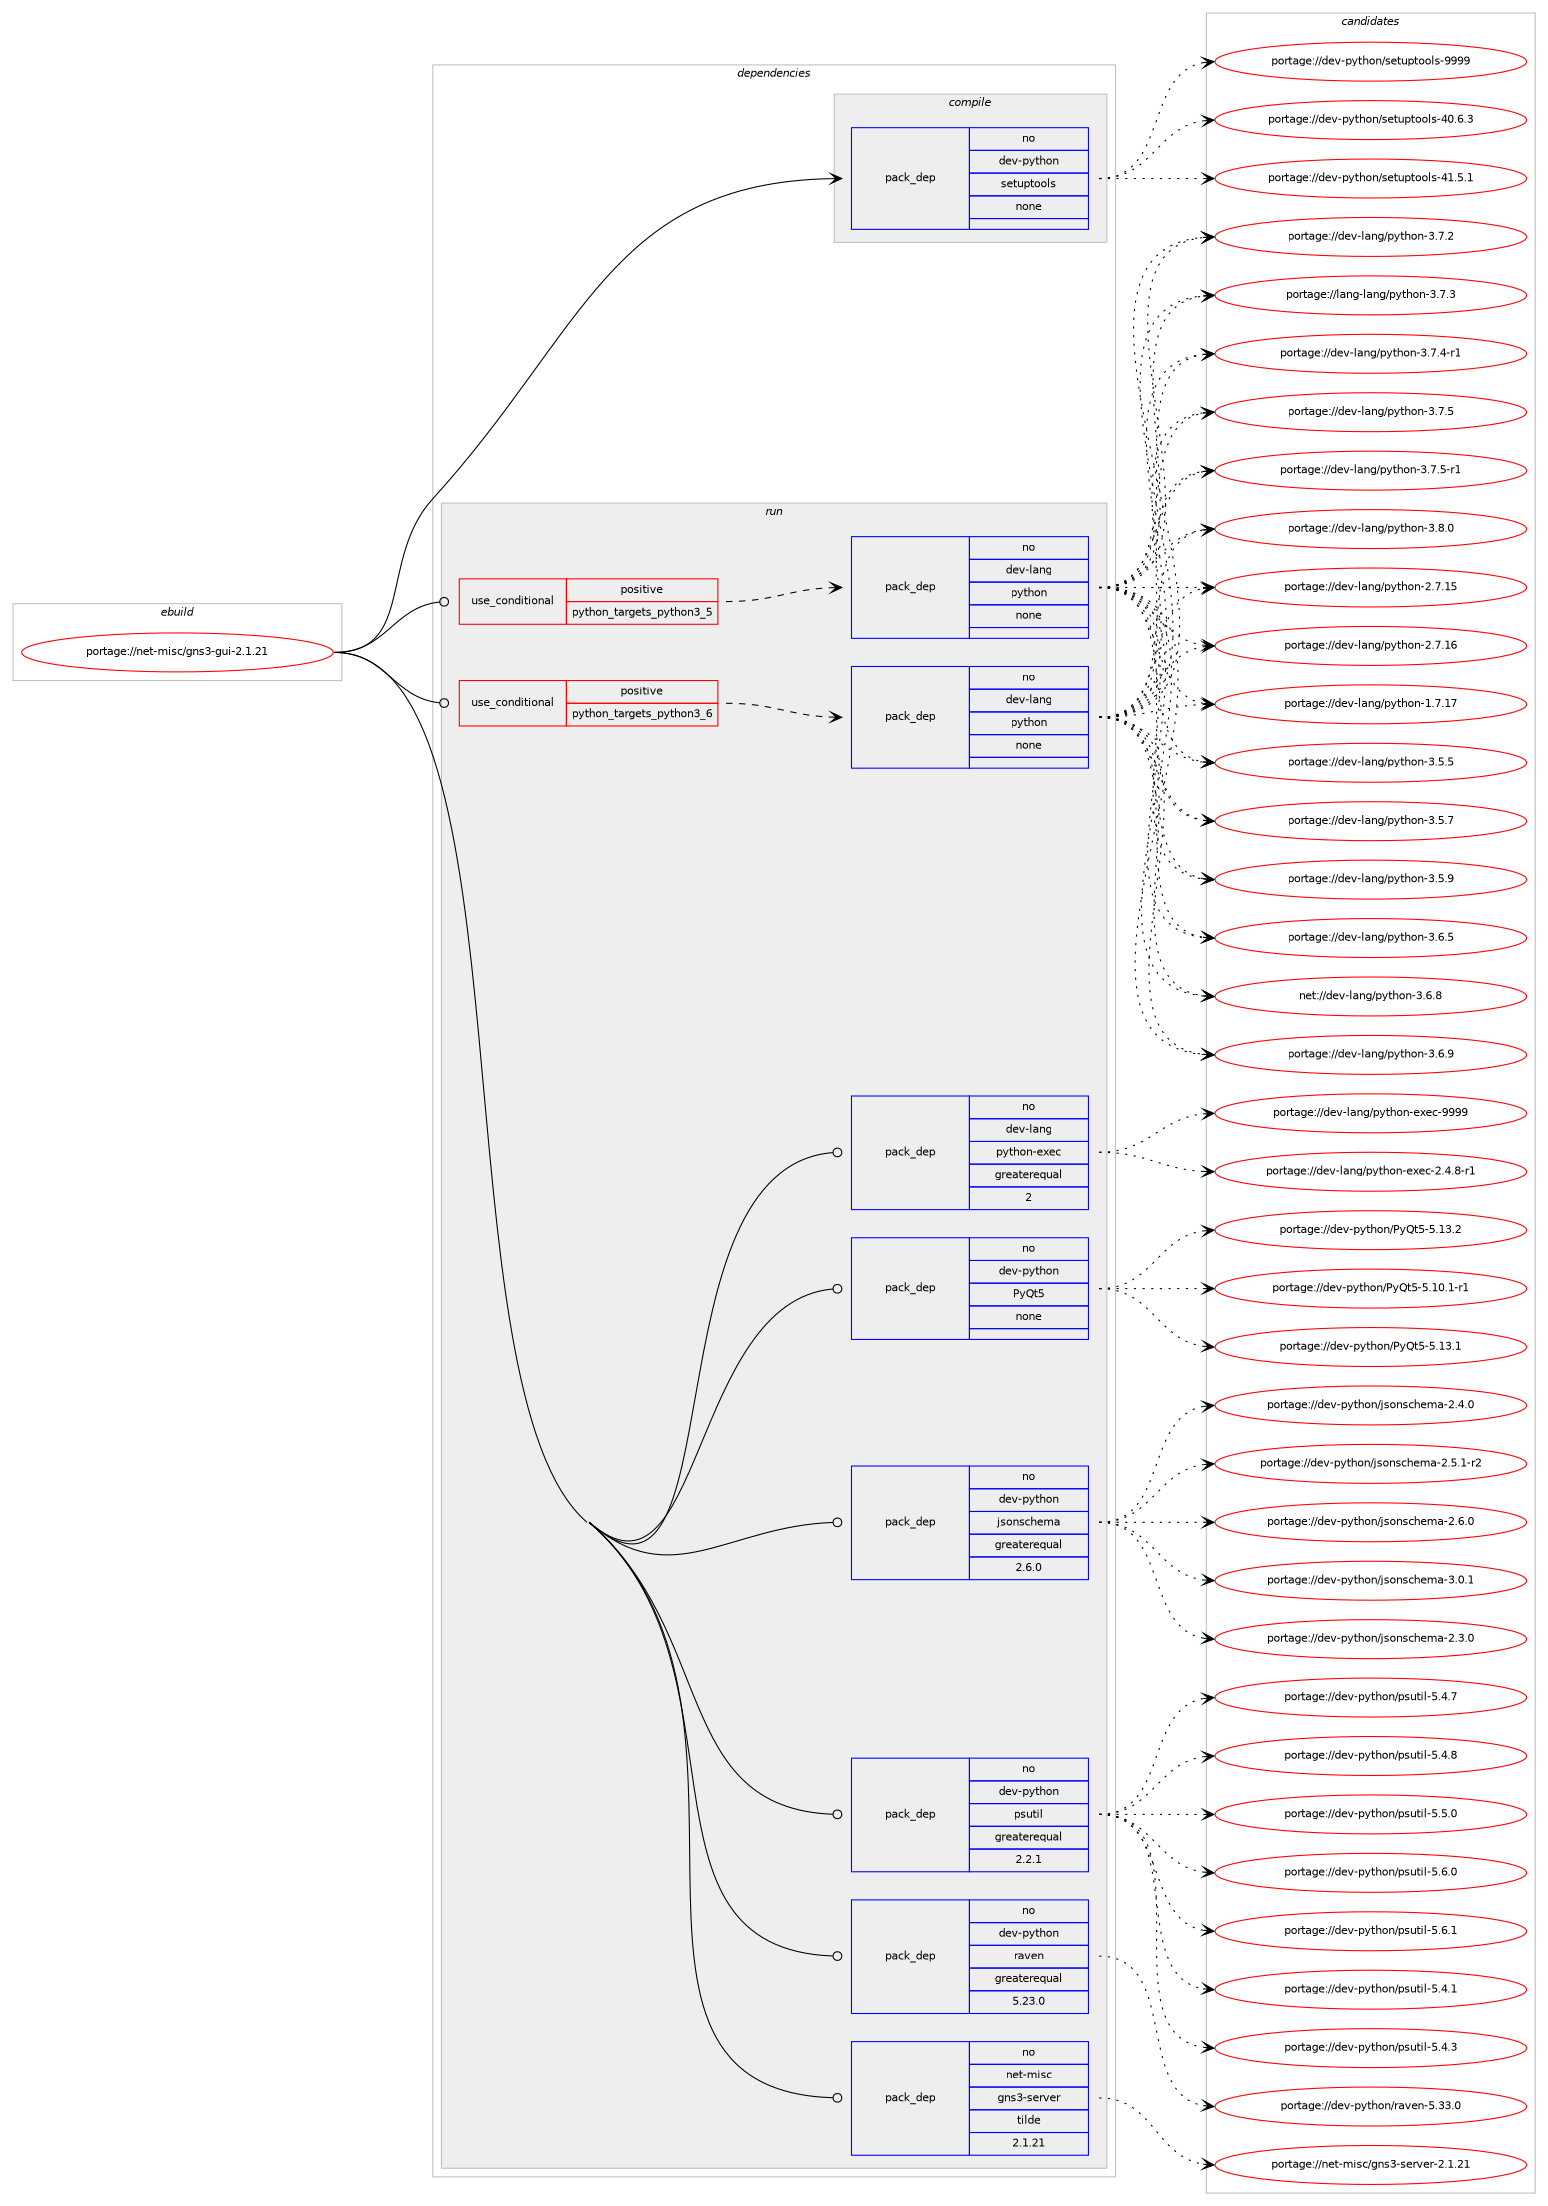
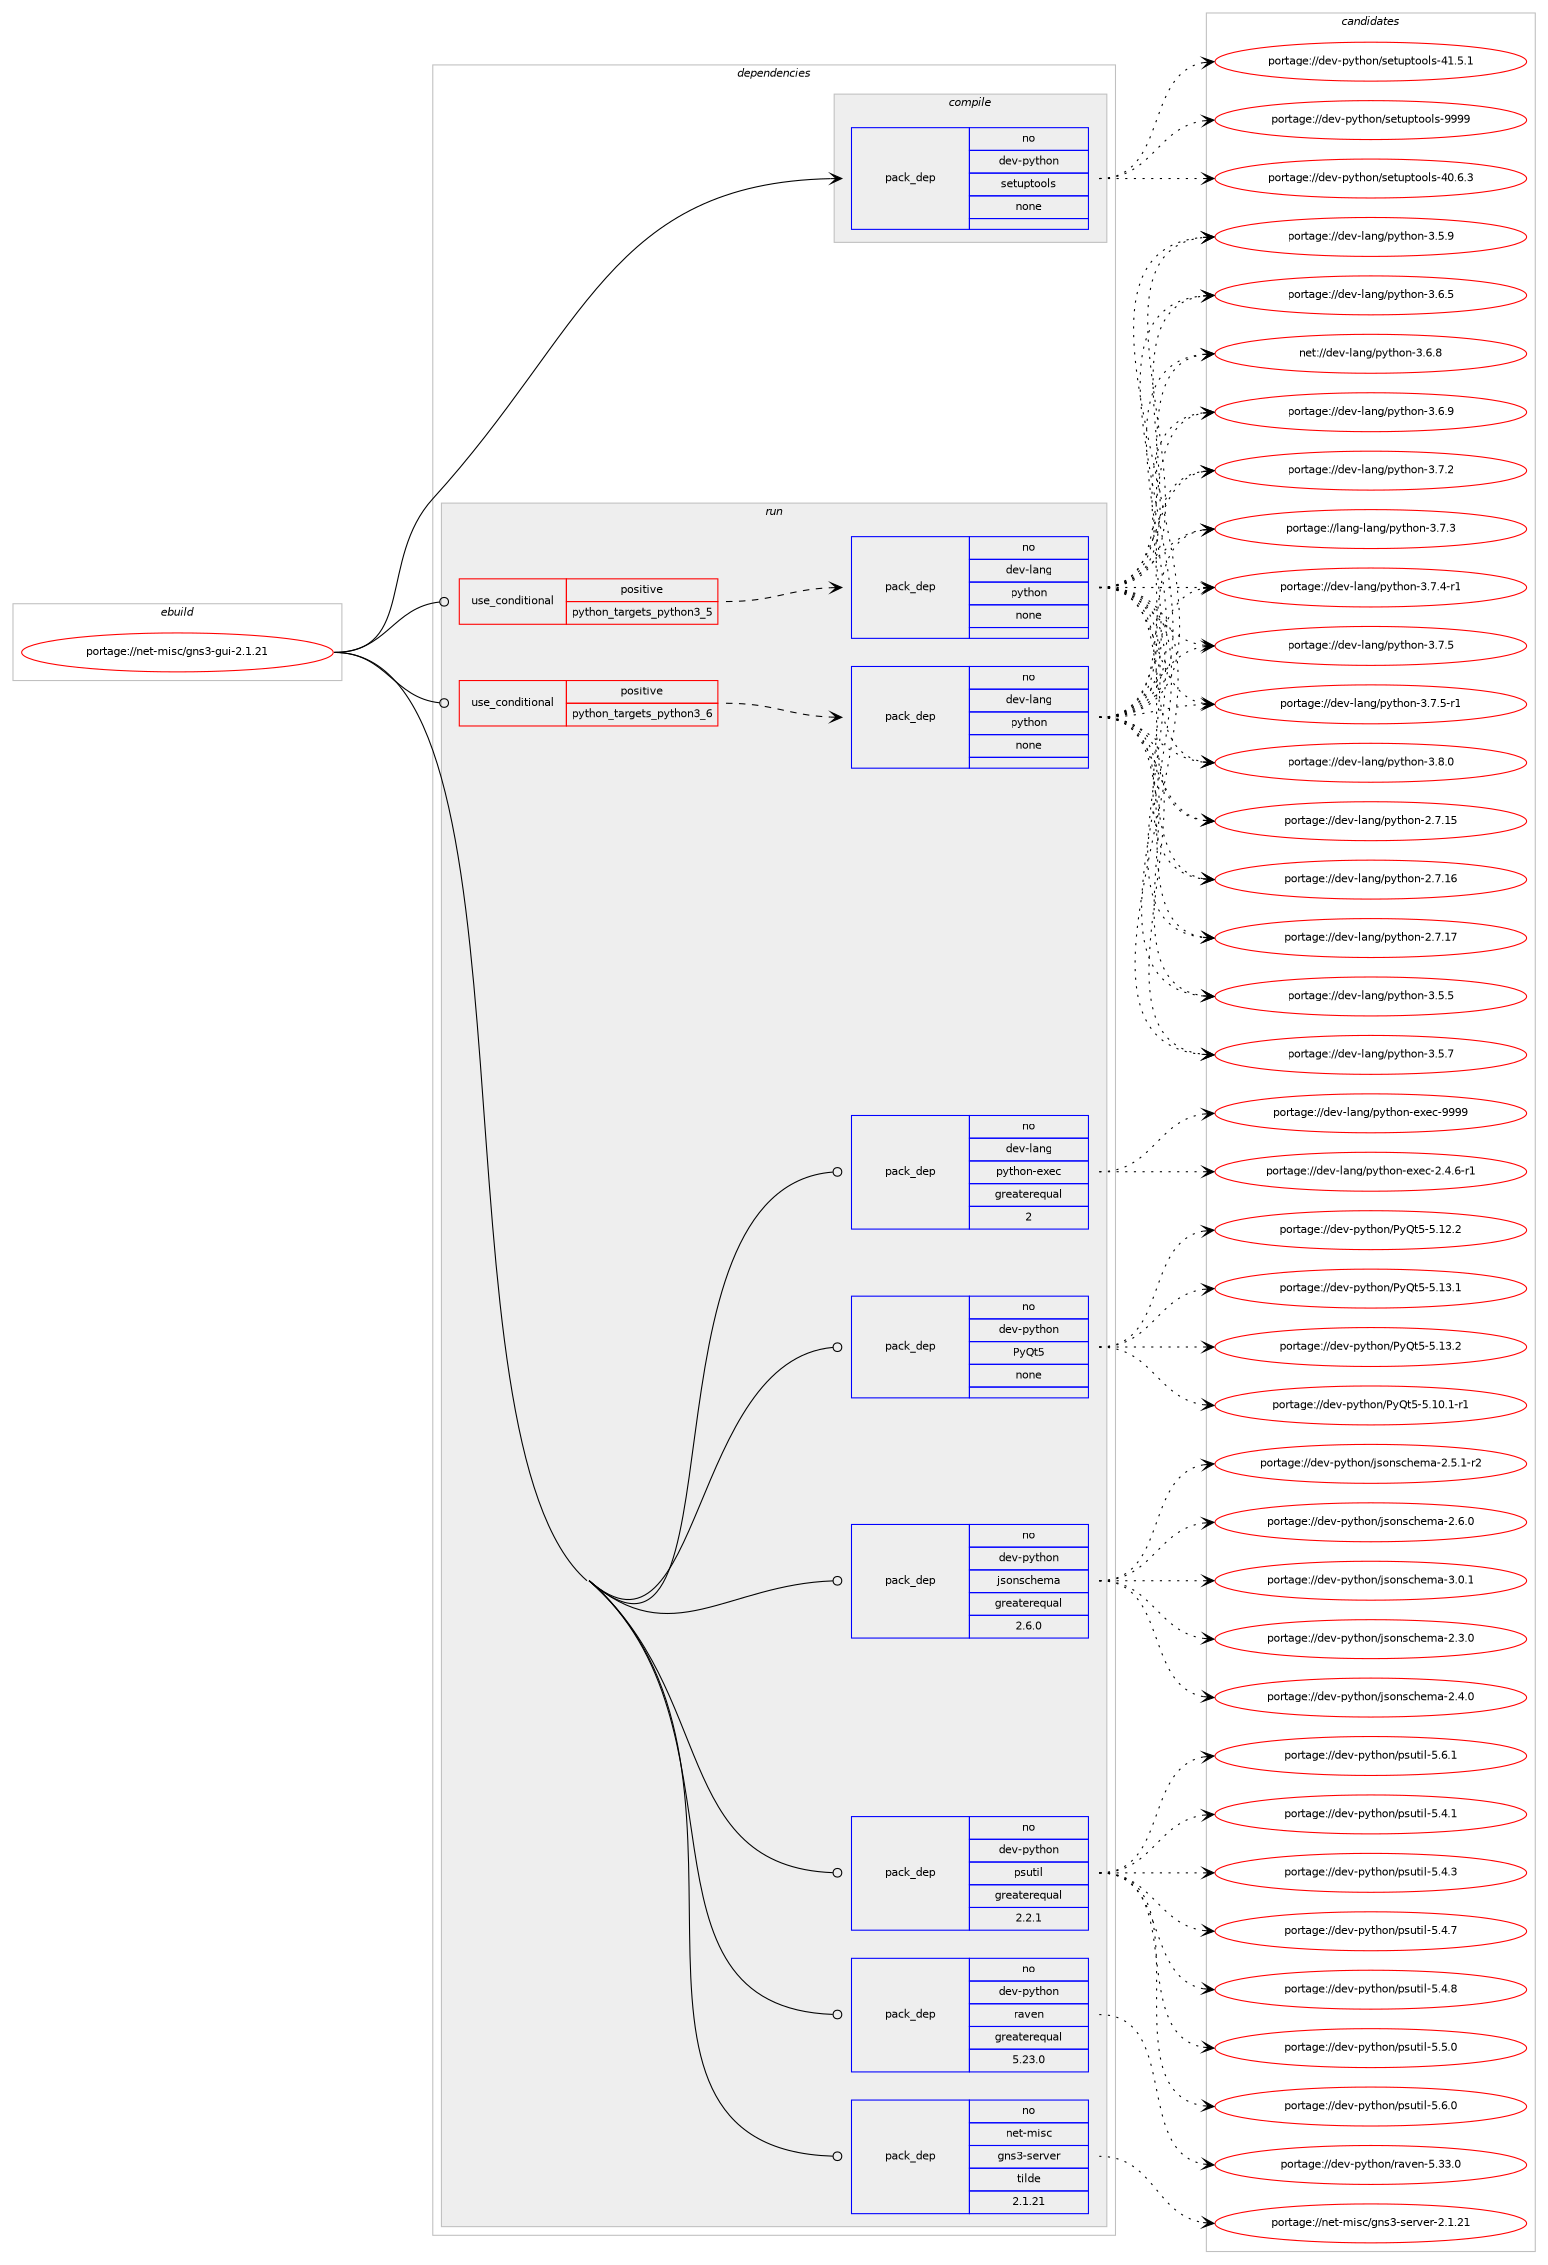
node "portage://dev-lang/python-1.7.17": label "portage://dev-lang/python-1.7.17" -> "portage://dev-lang/python-2.7.17"
node "portage://dev-lang/python-exec-2.4.8-r1": label "portage://dev-lang/python-exec-2.4.8-r1" -> "portage://dev-lang/python-exec-2.4.6-r1"
node "portage://dev-python/PyQt5-5.12.2": added
